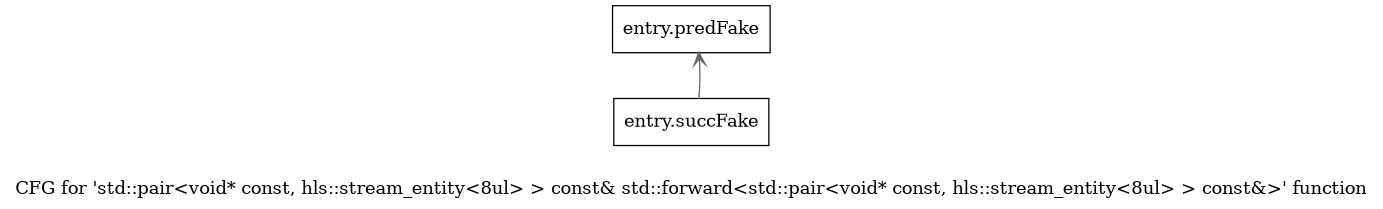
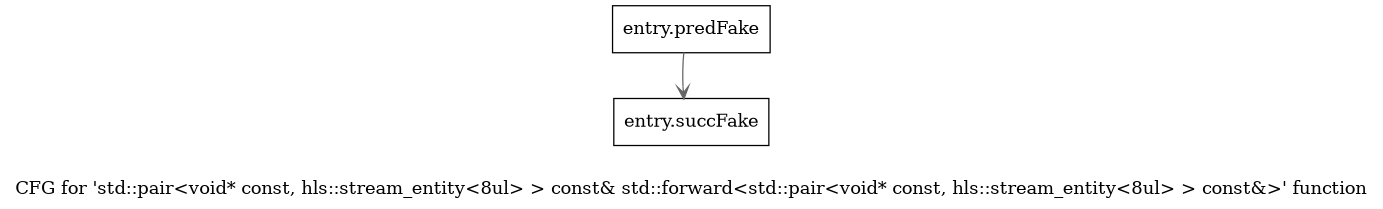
edge "entry.succFake" -> "entry.predFake": reversed
